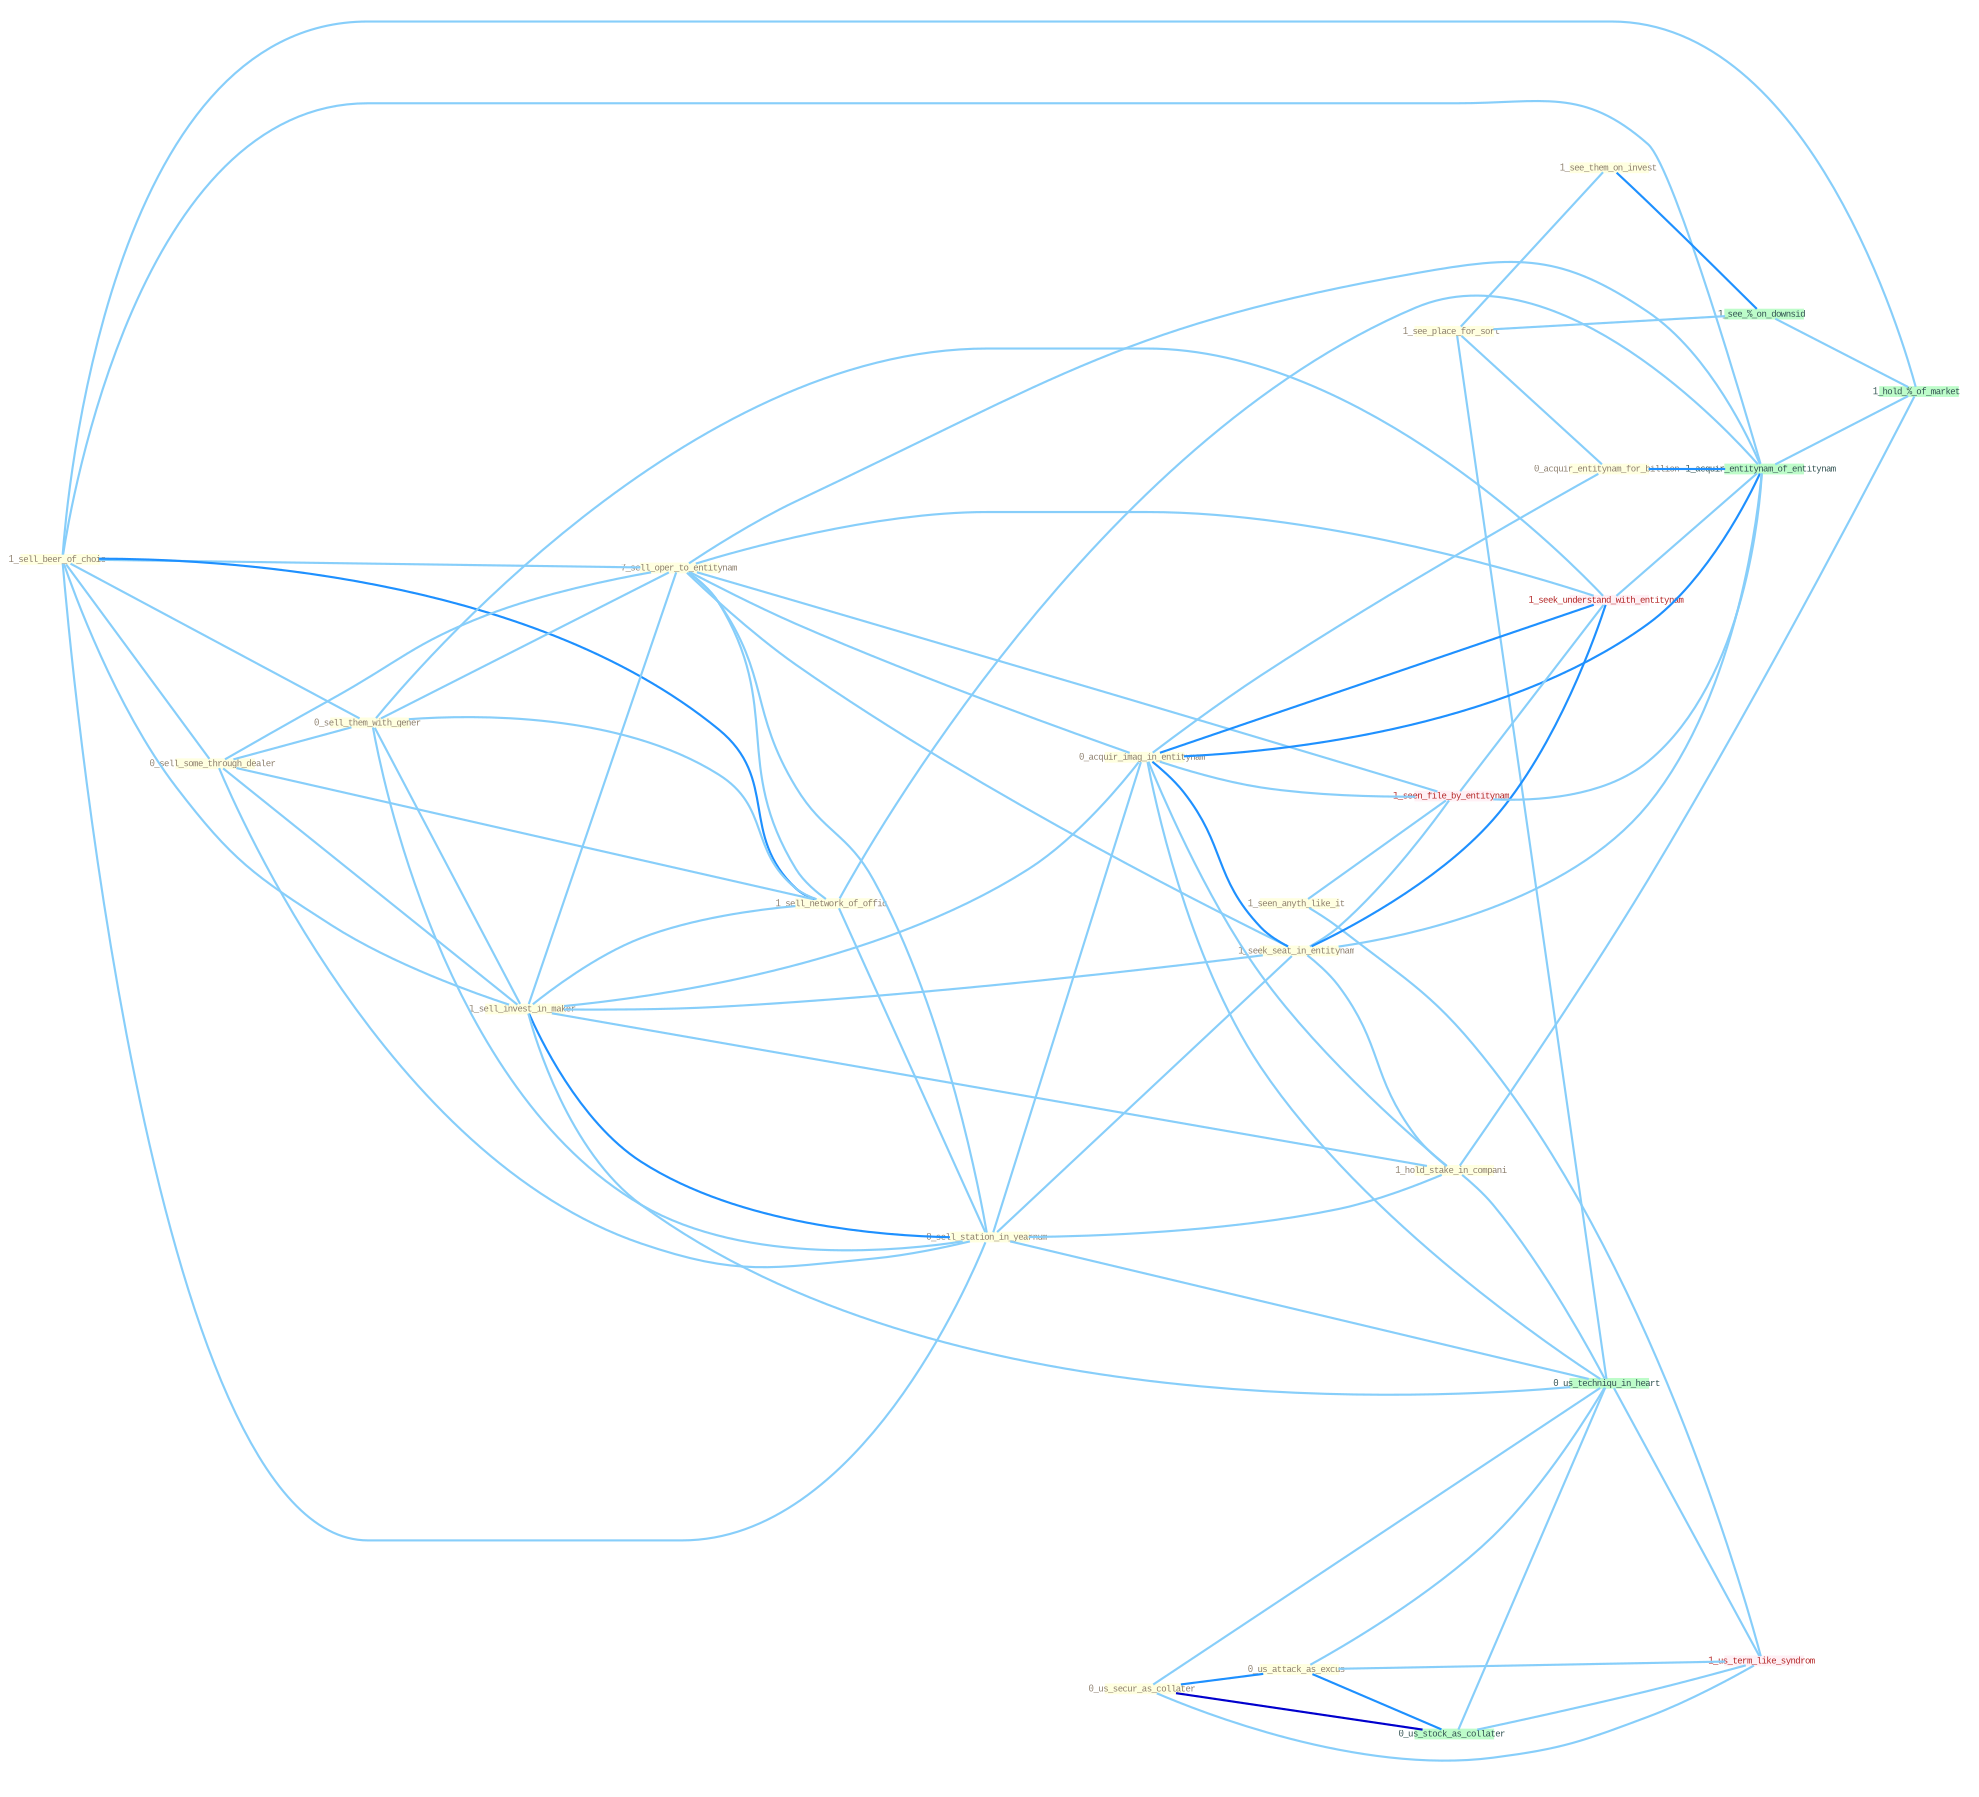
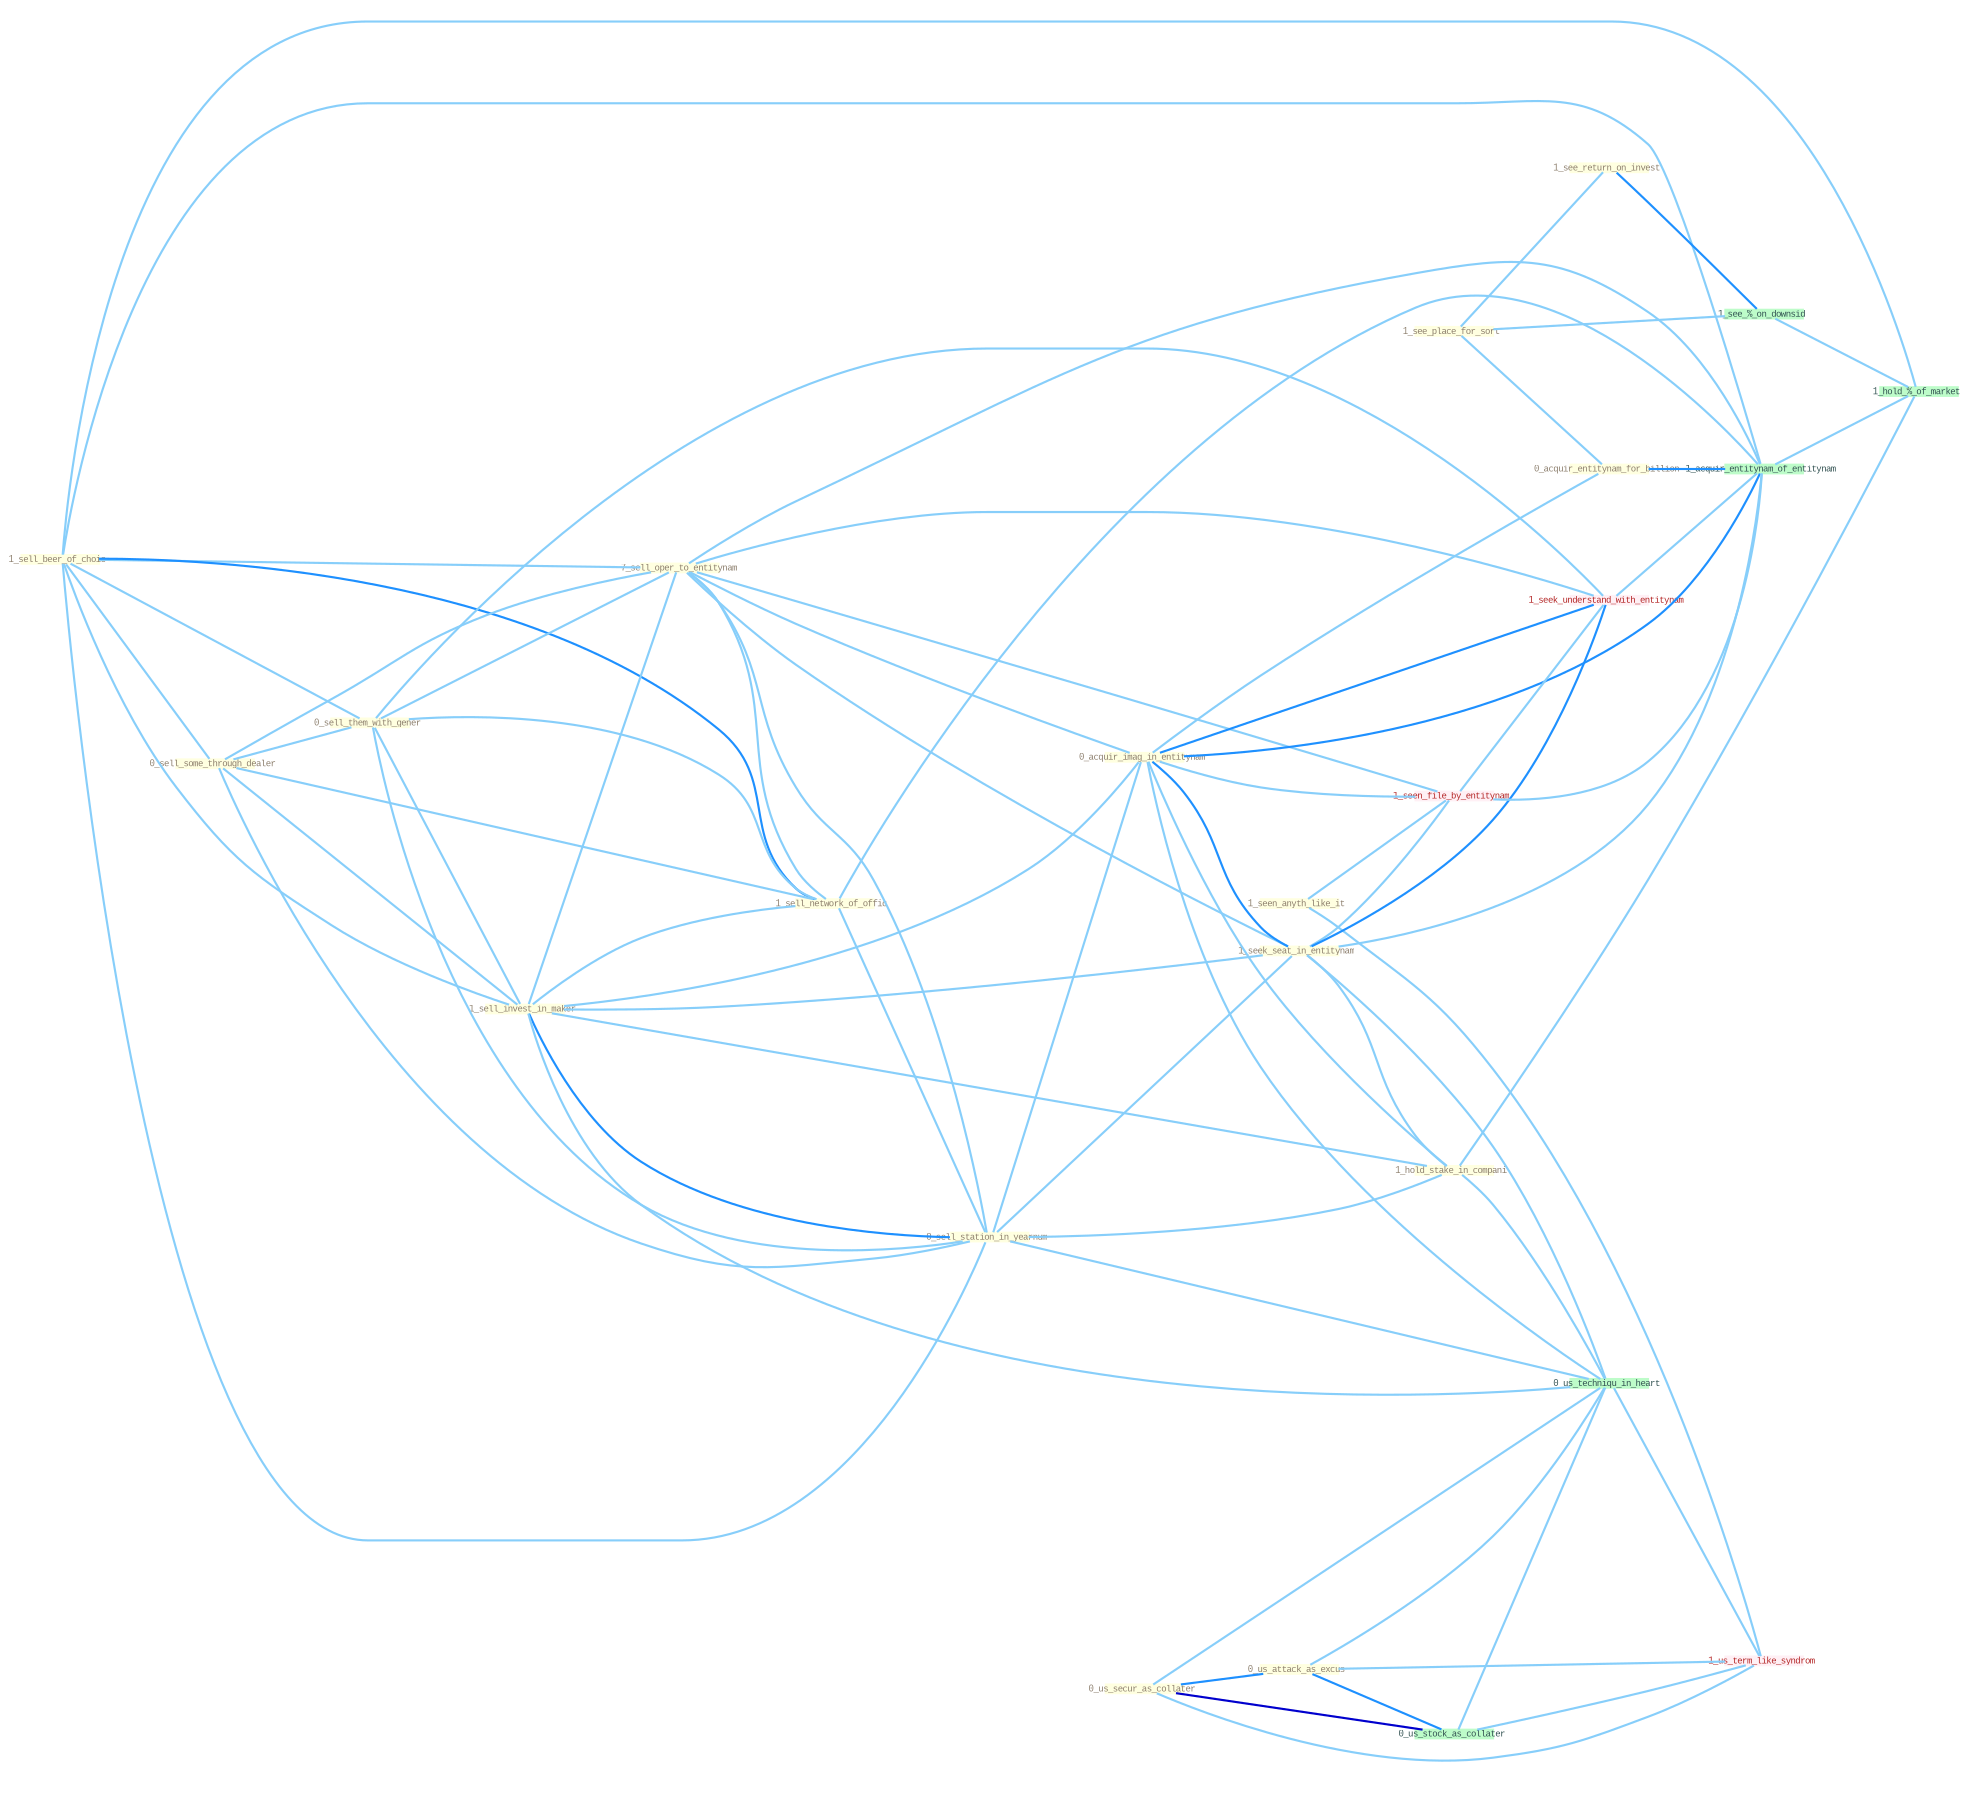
node "1_see_them_on_invest": label "1_see_them_on_invest" -> "1_see_return_on_invest"
edge "1_see_place_for_sort" -- "0_us_techniqu_in_heart": now "1_seek_seat_in_entitynam" -- "0_us_techniqu_in_heart"
